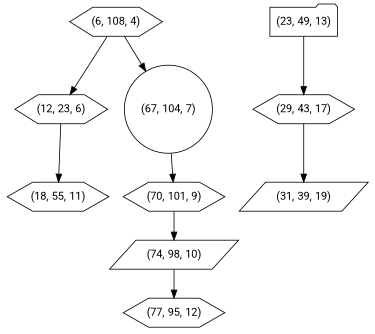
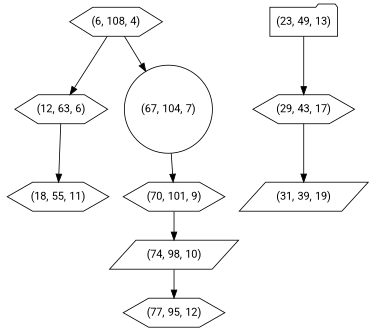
node "(12, 23, 6)": label "(12, 23, 6)" -> "(12, 63, 6)"
